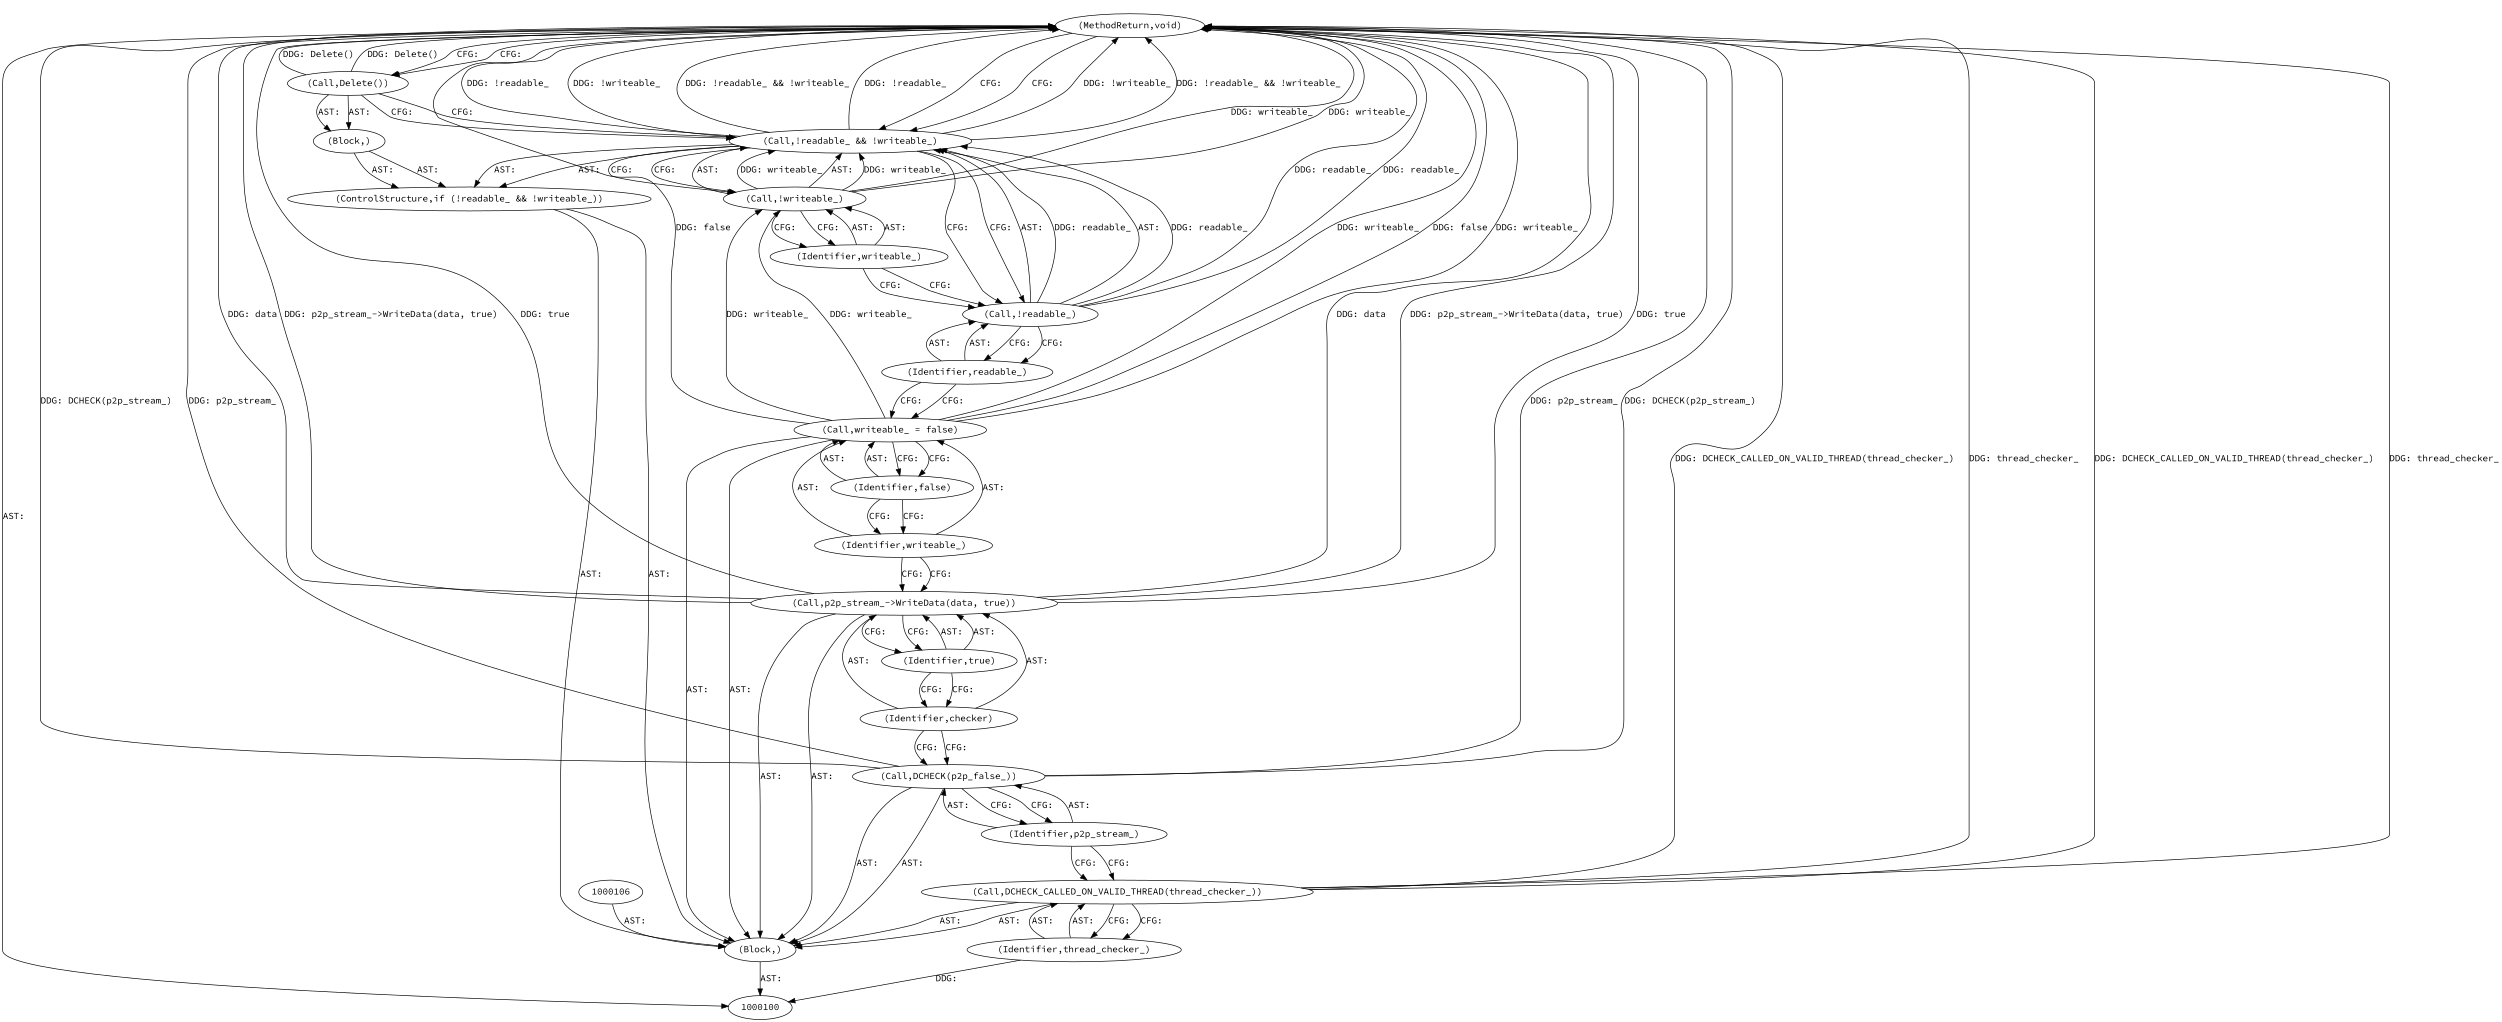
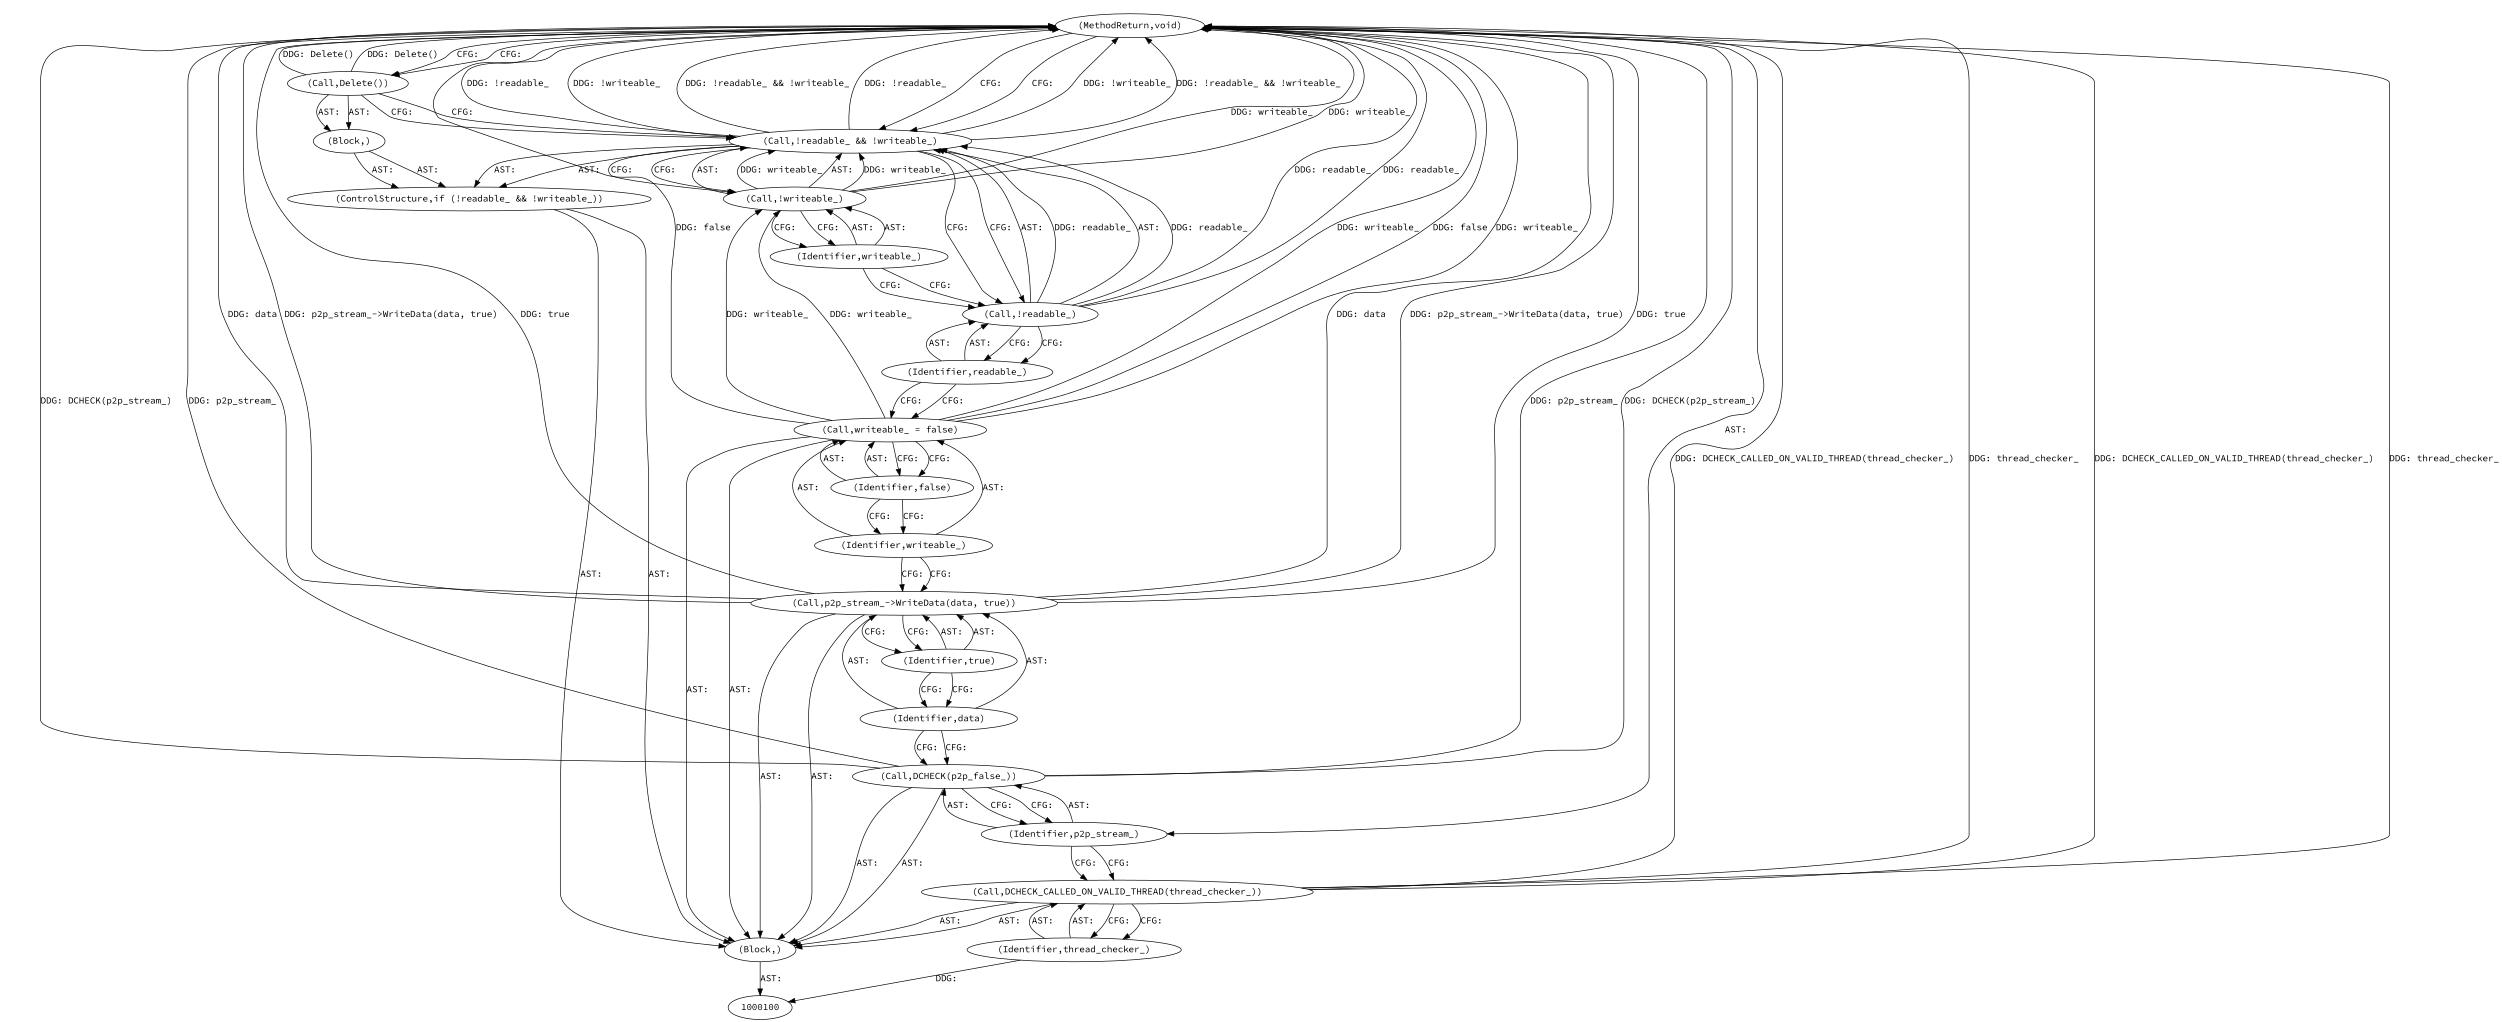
edge "(MethodReturn,void)" -> "1000100": now "(MethodReturn,void)" -> "(Identifier,p2p_stream_)"
node "(Identifier,checker)": label "(Identifier,checker)" -> "(Identifier,data)"
node "1000106": removed
